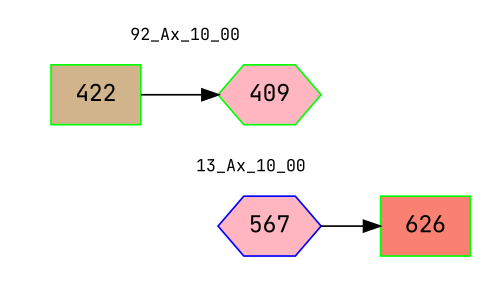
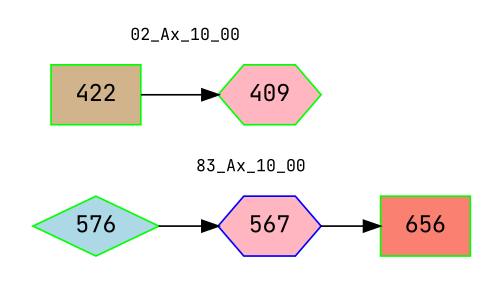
cluster "92_Ax_10_00": label "92_Ax_10_00" -> "02_Ax_10_00"
cluster "13_Ax_10_00": label "13_Ax_10_00" -> "83_Ax_10_00"
node "576": added
node "626": label "626" -> "656"
